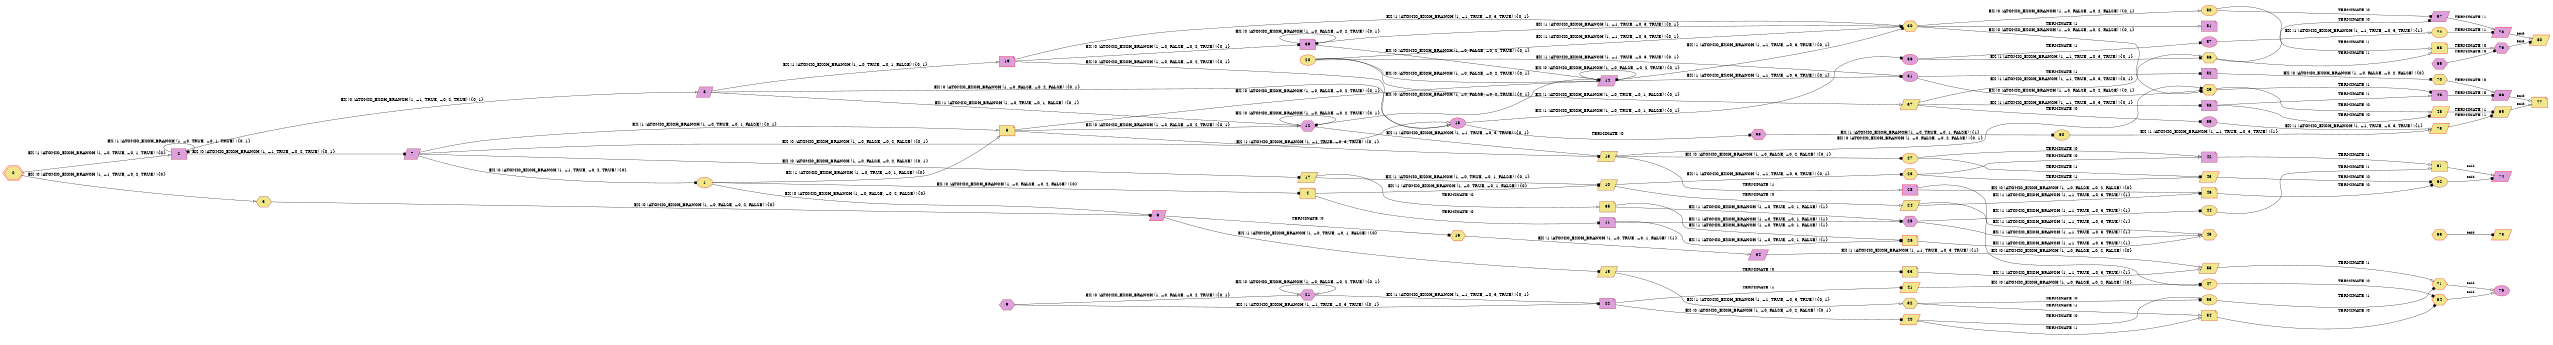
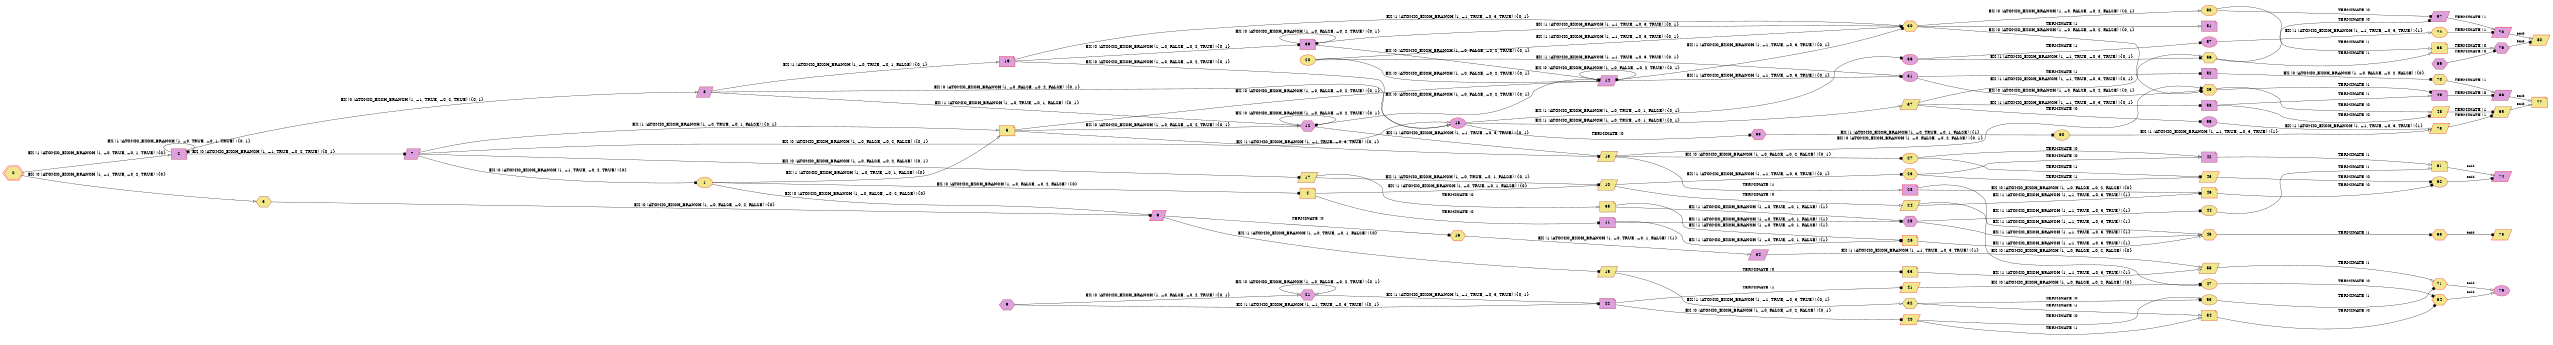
edge "70" -> "66": label "TERMINATE !0" -> "TERMINATE !1"
edge "20" -> "37": now "18" -> "37"
edge "4" -> "10": arrowhead box -> onormal
edge "45" -> "63": added, label "TERMINATE !1"
